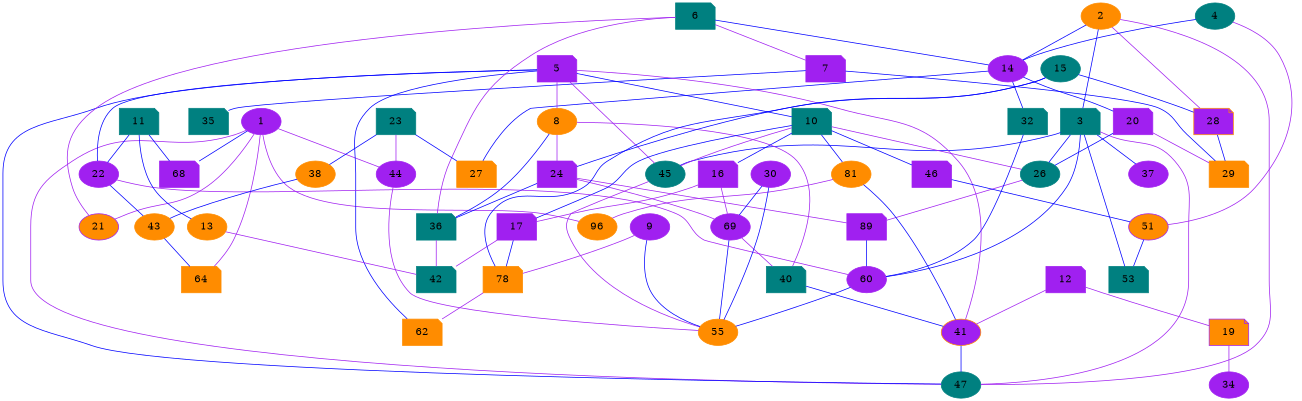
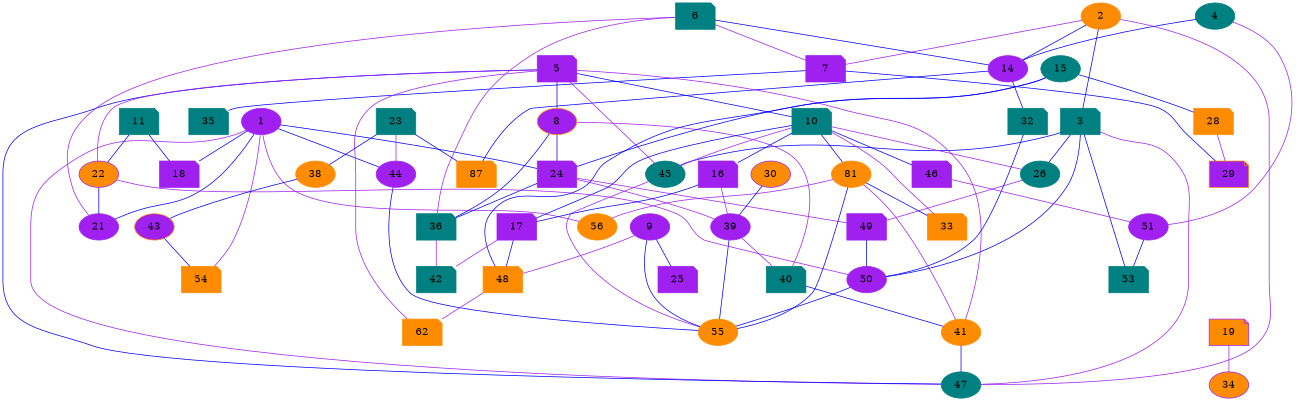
edge "2" -- "28": now "2" -- "7"
edge "5" -- "22": color blue -> purple
edge "5" -- "8": color purple -> blue
node "8": fillcolor darkorange -> purple
node "20": removed
node "28": fillcolor purple -> darkorange
edge "5" -- "62": color blue -> purple
edge "1" -- "24": added
edge "1" -- "44": color purple -> blue
edge "8" -- "24": color purple -> blue
edge "28" -- "29": color blue -> purple
node "22": fillcolor purple -> darkorange
node "68": label "68" -> "18"
node "27": label "27" -> "87"
node "30": fillcolor purple -> darkorange
node "37": removed
node "29": fillcolor darkorange -> purple
edge "1" -- "21": color purple -> blue
edge "22" -- "43": now "22" -- "21"
edge "46" -- "51": color blue -> purple
edge "16" -- "17": color purple -> blue
node "21": fillcolor darkorange -> purple
node "43": fillcolor darkorange -> purple
node "13": removed
node "96": label "96" -> "56"
node "69": label "69" -> "39"
node "89": label "89" -> "49"
node "33": added
node "51": fillcolor darkorange -> purple
edge "81" -- "41": color blue -> purple
edge "30" -- "55": now "81" -- "55"
node "64": label "64" -> "54"
node "78": label "78" -> "48"
node "25": added
node "60": label "60" -> "50"
node "12": removed
edge "44" -- "55": color purple -> blue
node "41": fillcolor purple -> darkorange
node "34": fillcolor purple -> darkorange
